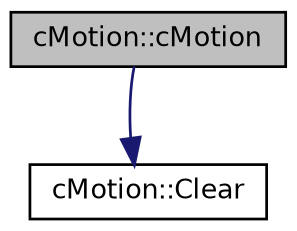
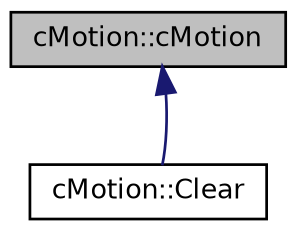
edge "cMotion::cMotion" -> "cMotion::Clear": reversed
